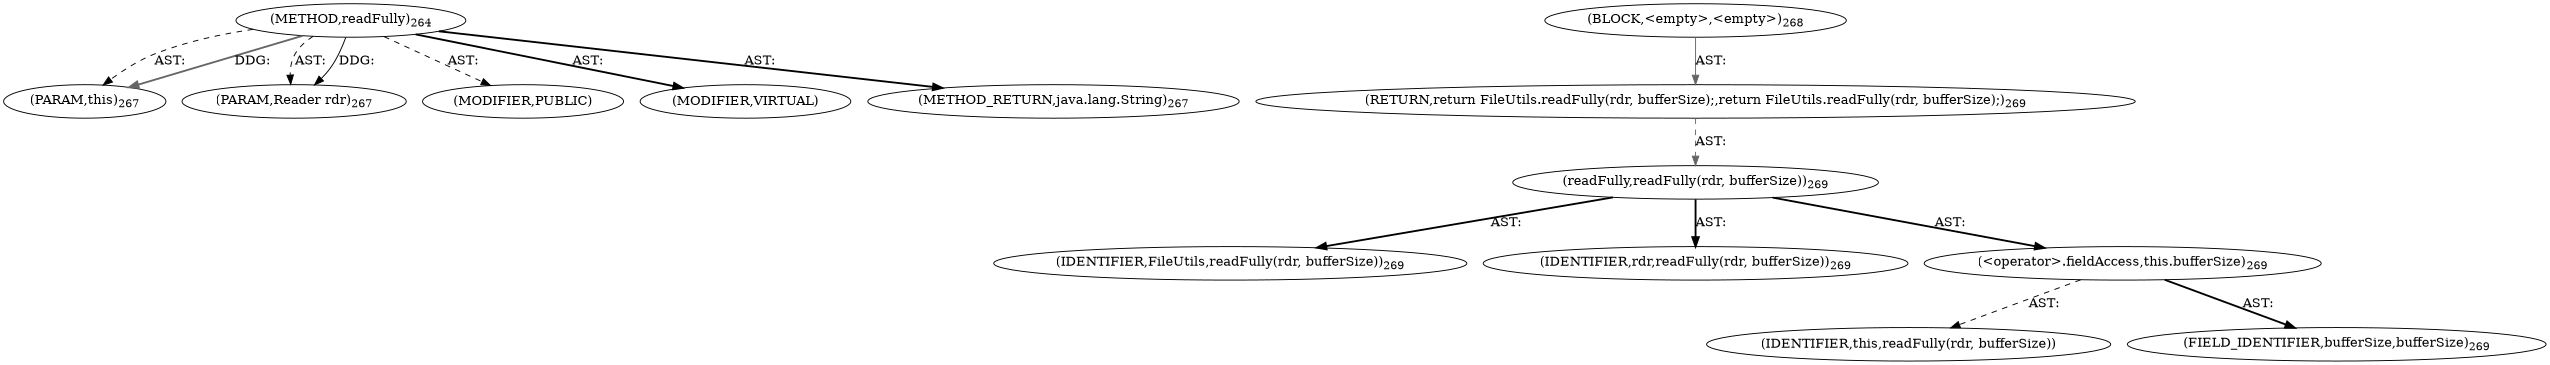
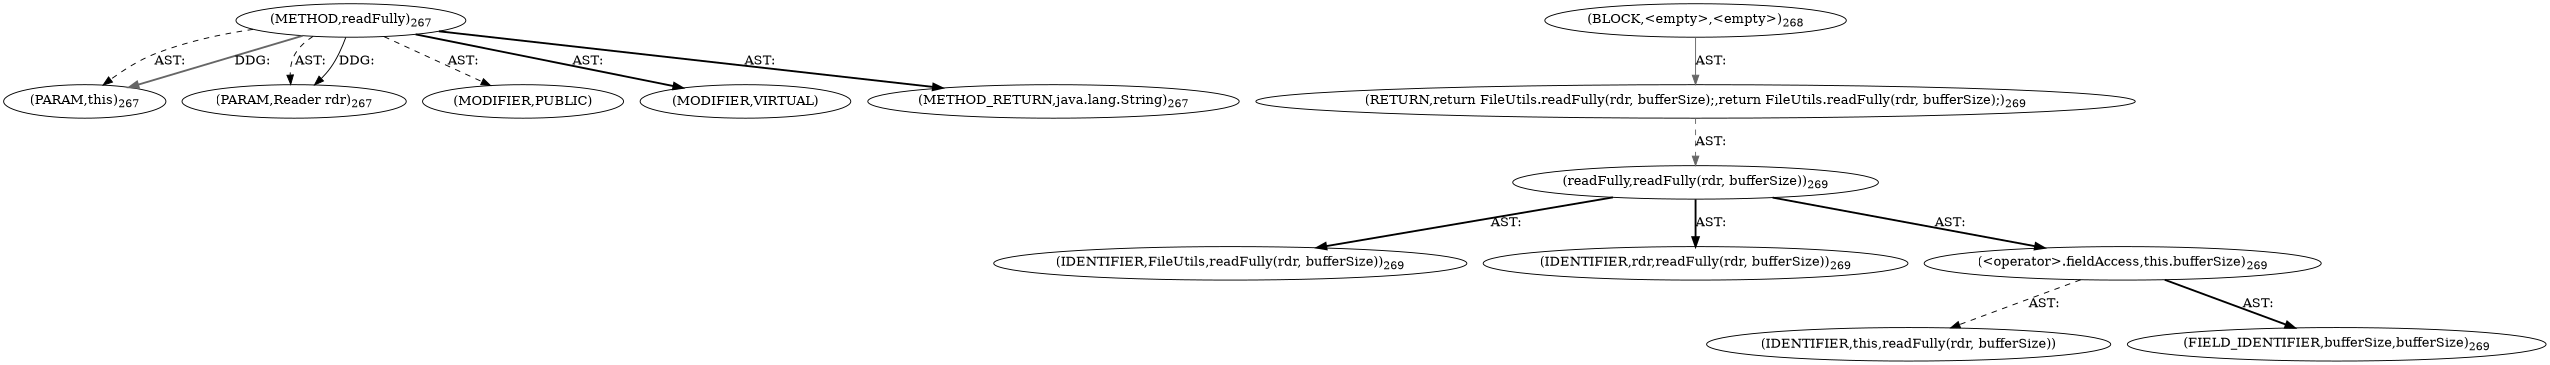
node "(METHOD,readFully)": text "264" -> "267"
